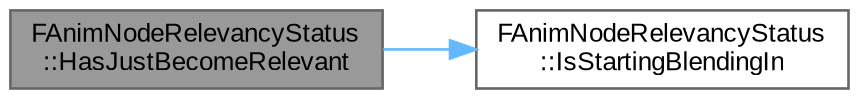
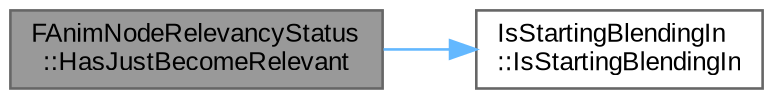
node "FAnimNodeRelevancyStatus ::IsStartingBlendingIn": label "FAnimNodeRelevancyStatus ::IsStartingBlendingIn" -> "IsStartingBlendingIn ::IsStartingBlendingIn"
